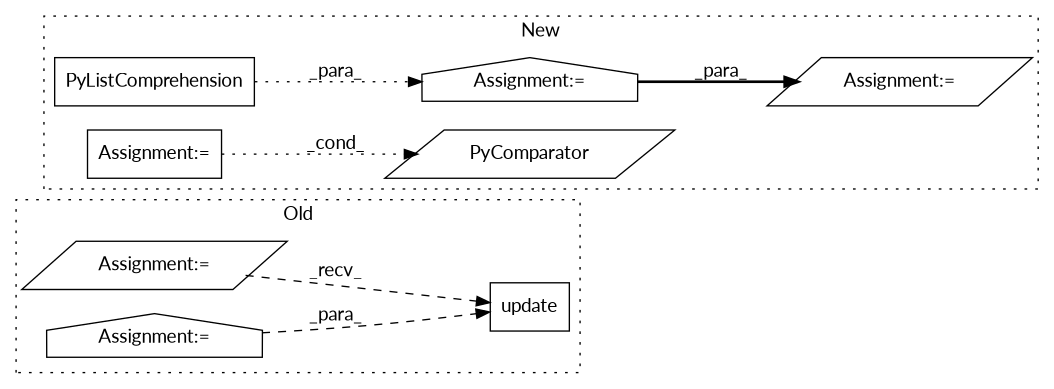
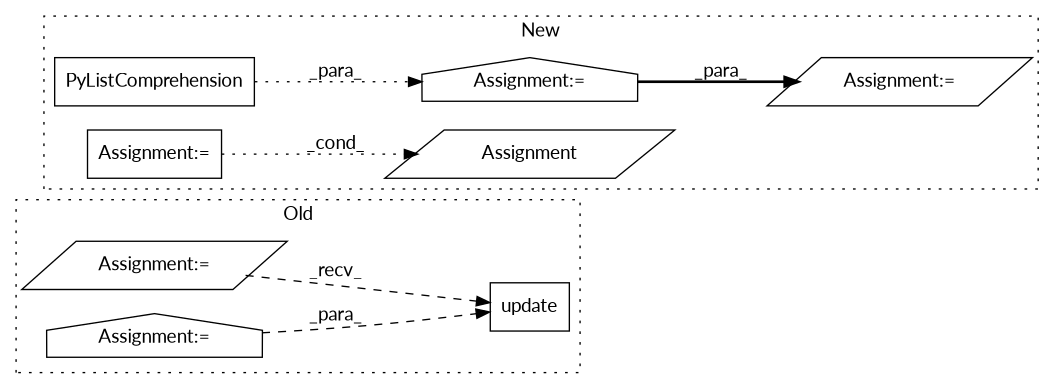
node "PyComparator": label "PyComparator" -> "Assignment"
